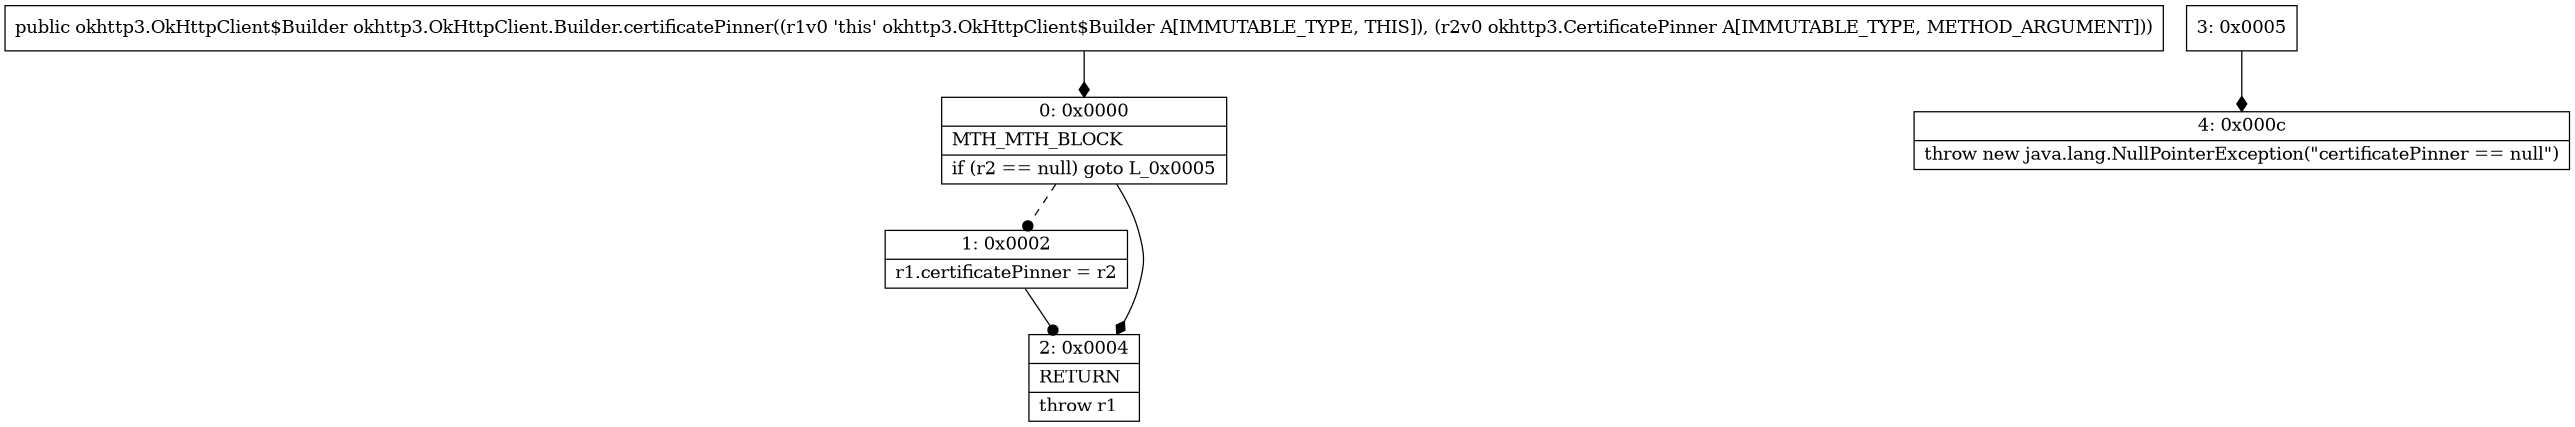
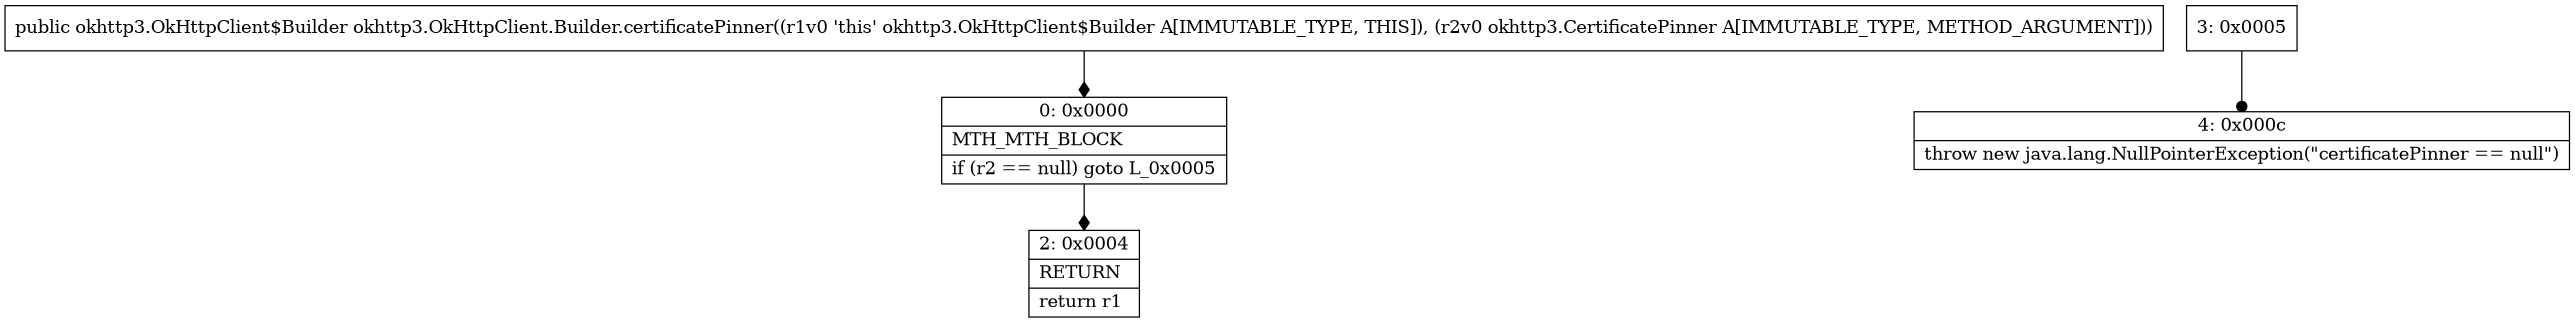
edge "3: 0x0005" -> "4: 0x000c": arrowhead diamond -> dot
node "1: 0x0002": removed
node "2: 0x0004": text "throw r1" -> "return r1"
